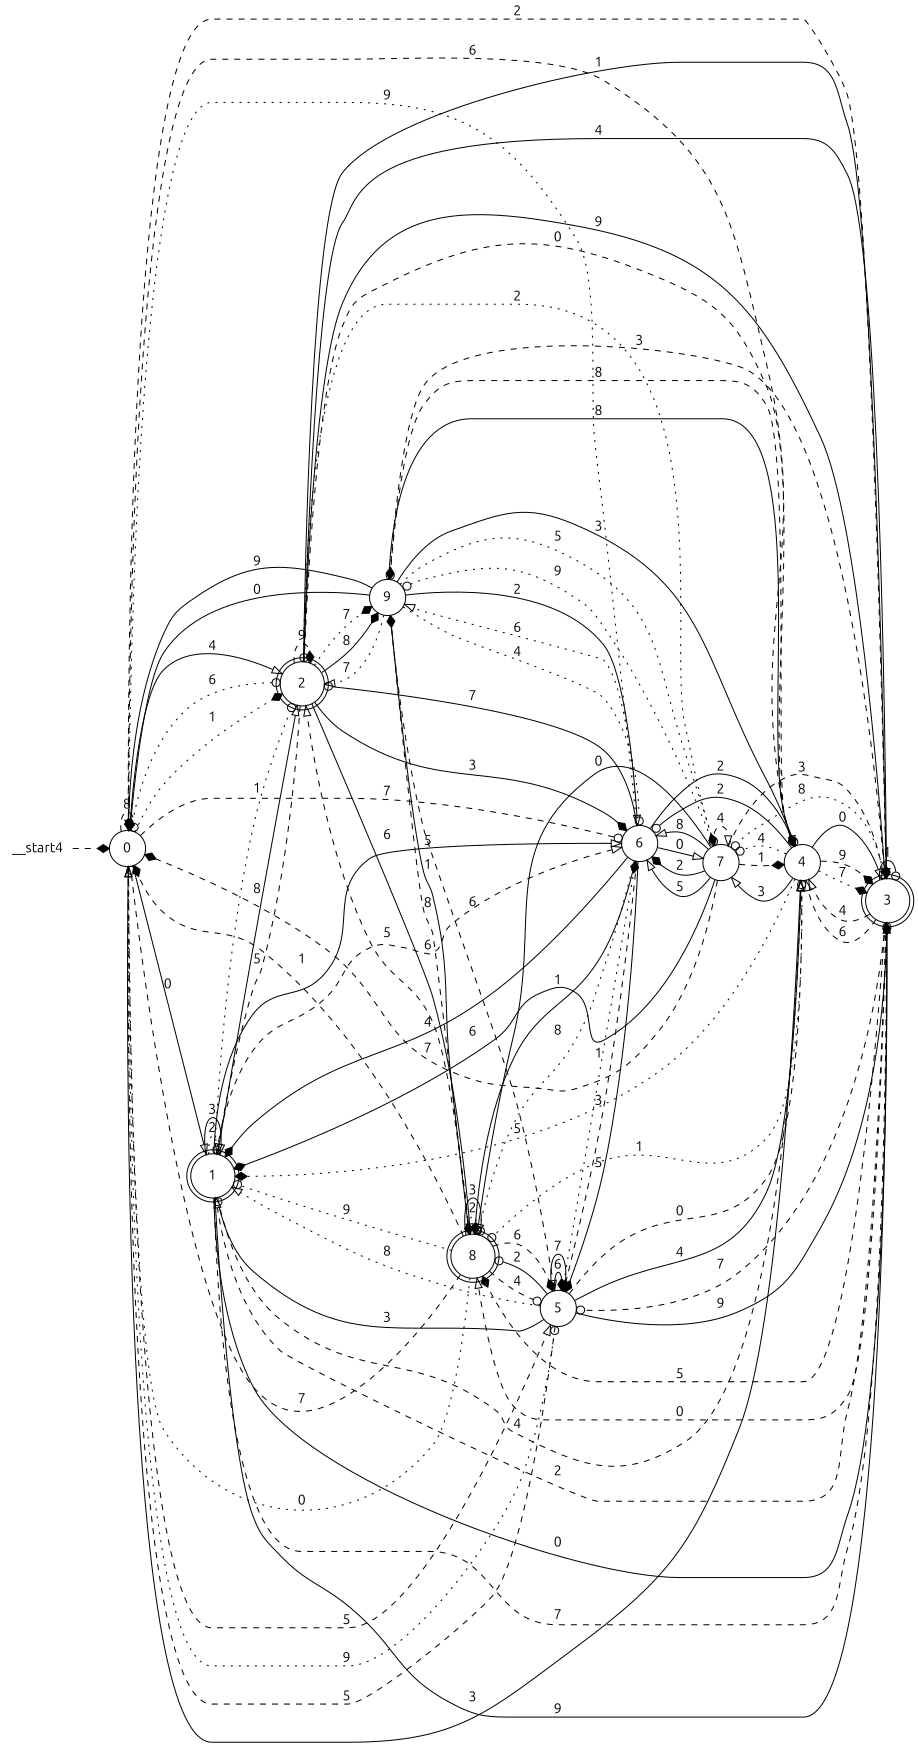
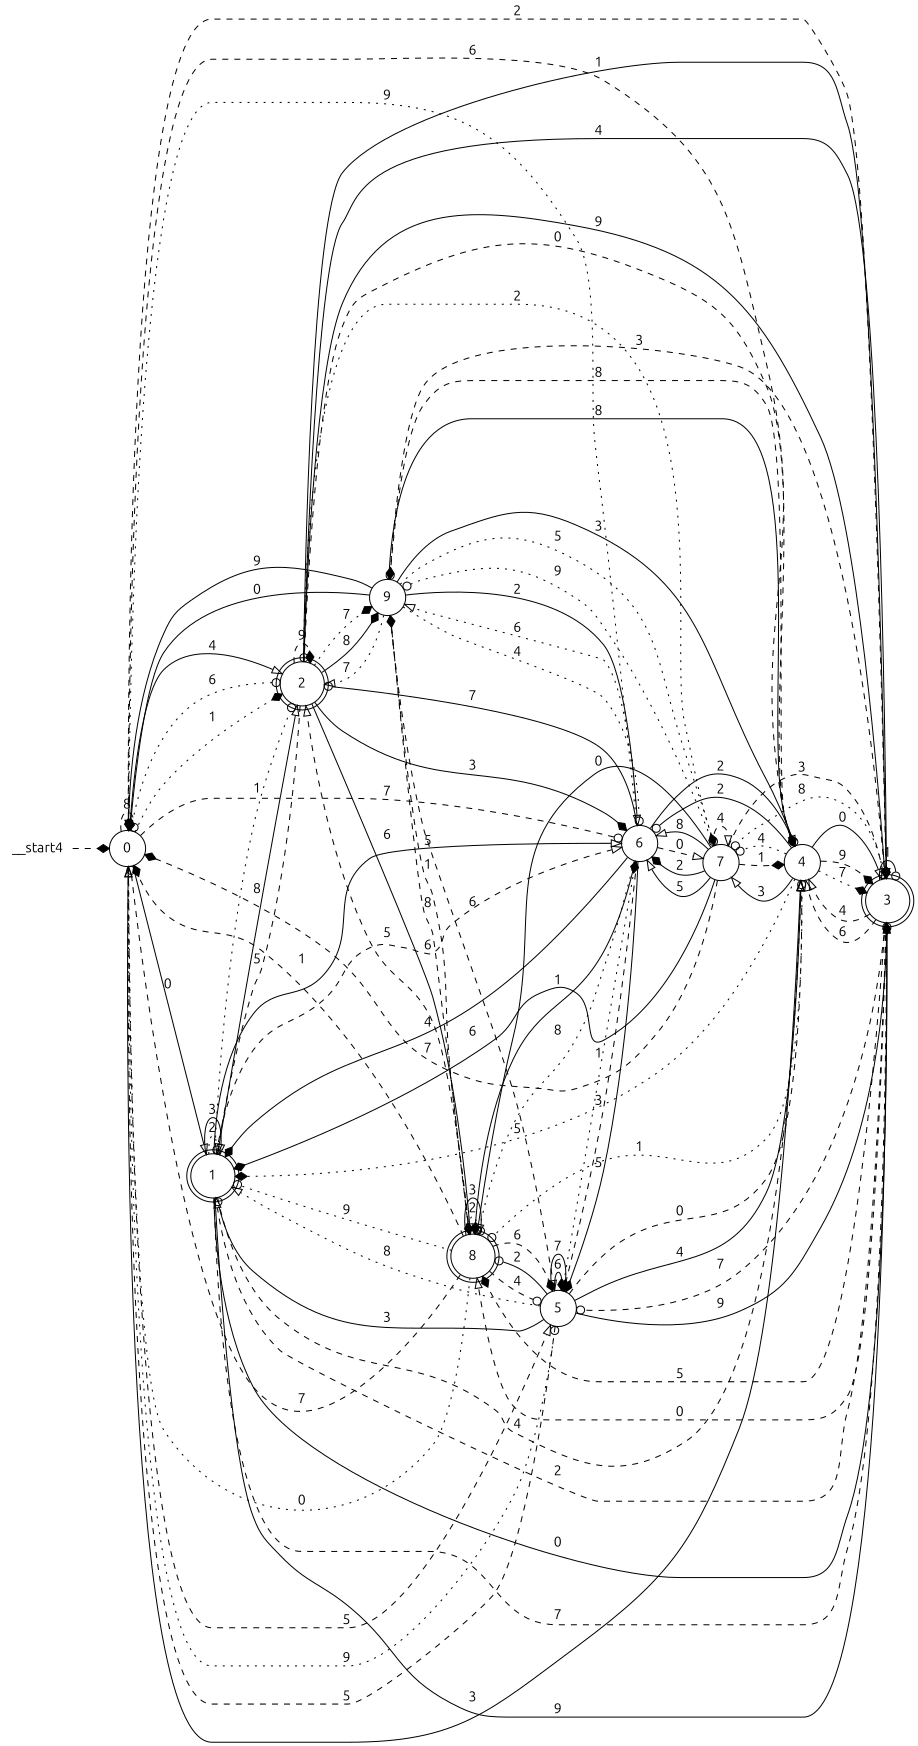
edge "6" -> "7": style solid -> dashed
edge "9" -> "8": style solid -> dashed
